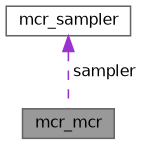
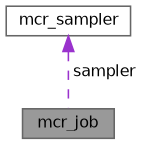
node "mcr_mcr": label "mcr_mcr" -> "mcr_job"
